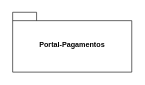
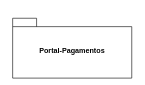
node "Portal-Pagamentos": moved (72, 42) -> (72, 48)
